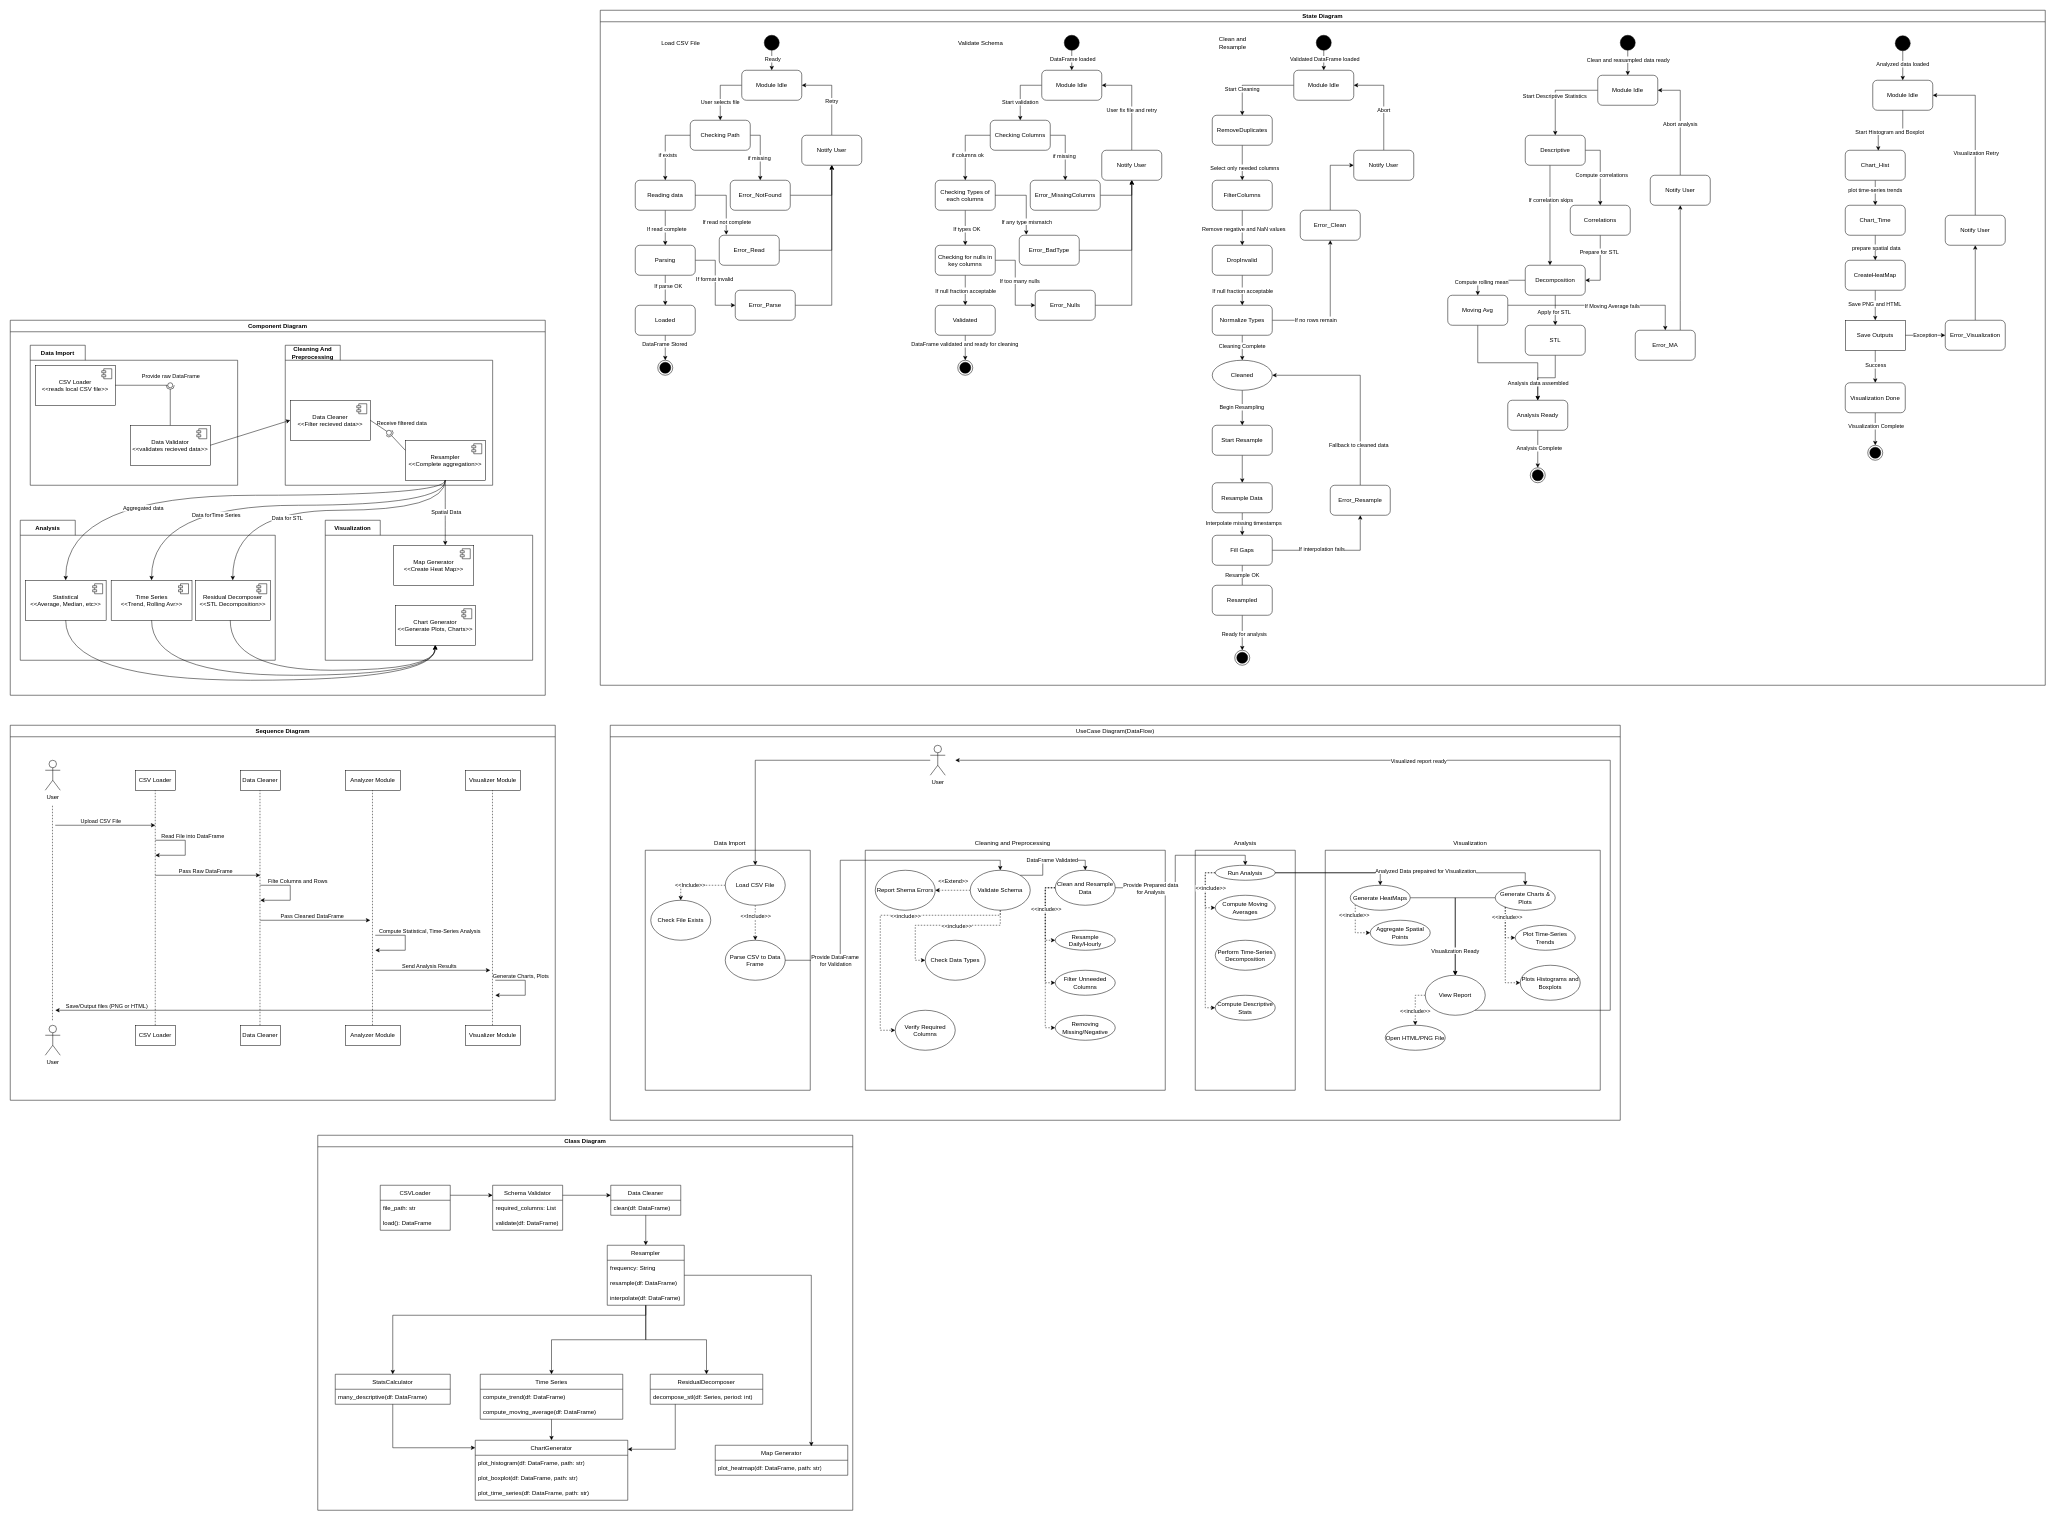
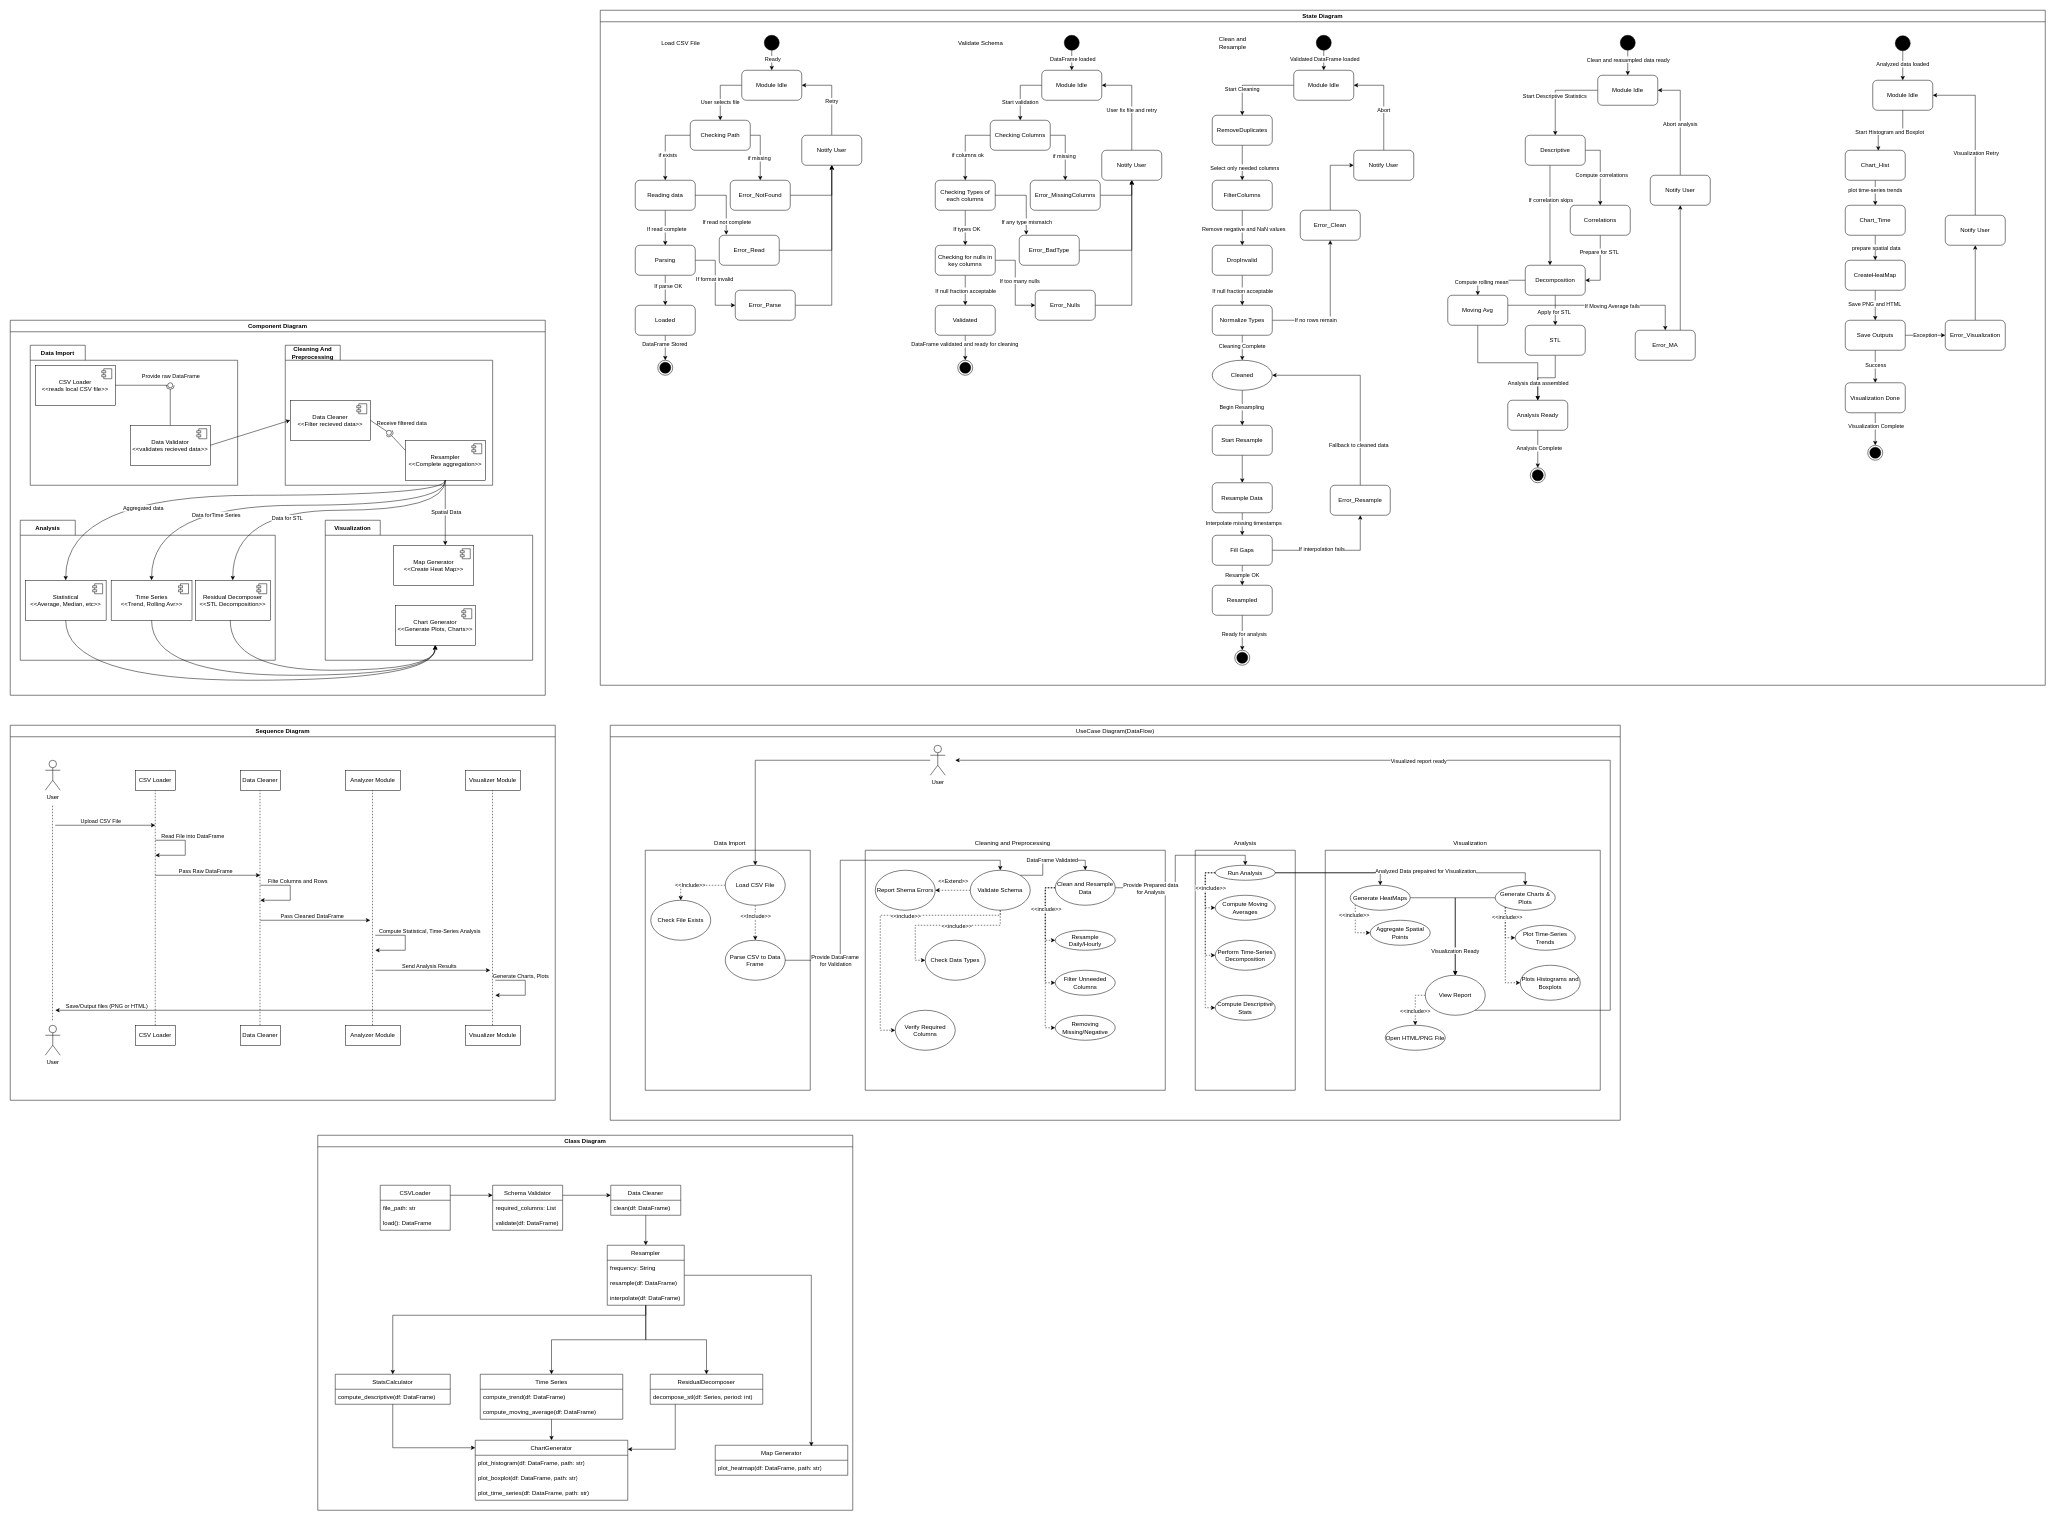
node "Save Outputs": shape rectangle -> rounded rectangle
edge "Fill Gaps" -- "Resampled": arrowhead none -> classic
edge "Run Analysis" -> "Perform Time-Series Decomposition": added
node "many_descriptive(df: DataFrame)": label "many_descriptive(df: DataFrame)" -> "compute_descriptive(df: DataFrame)"
